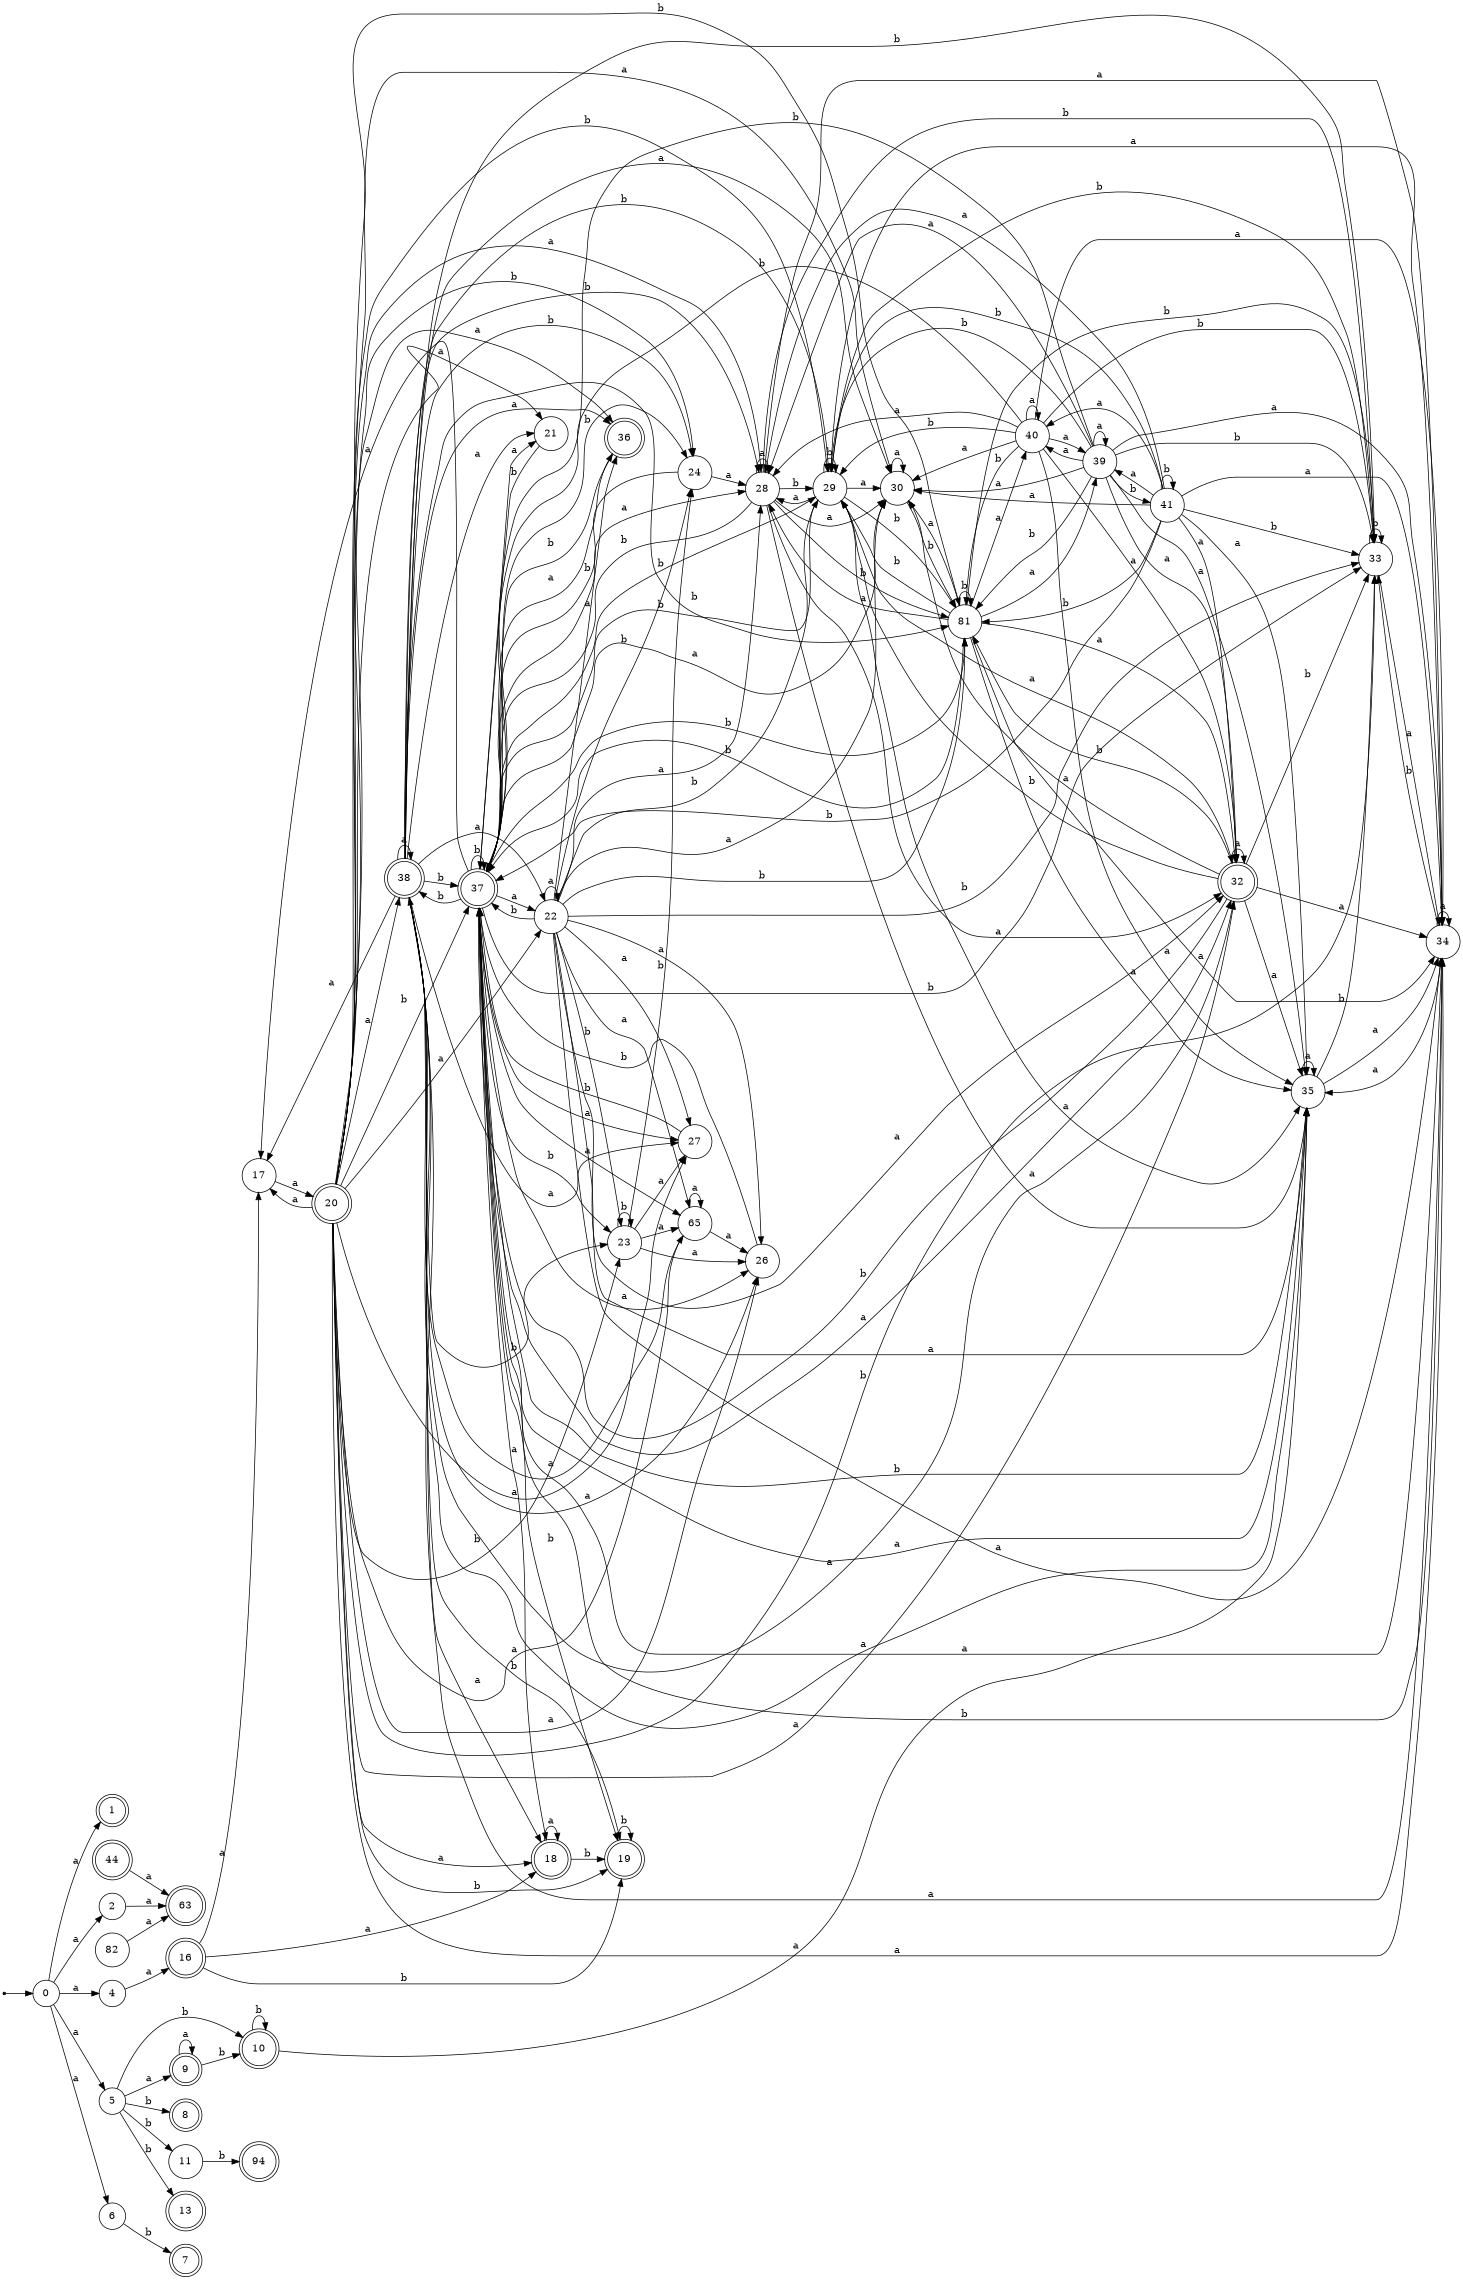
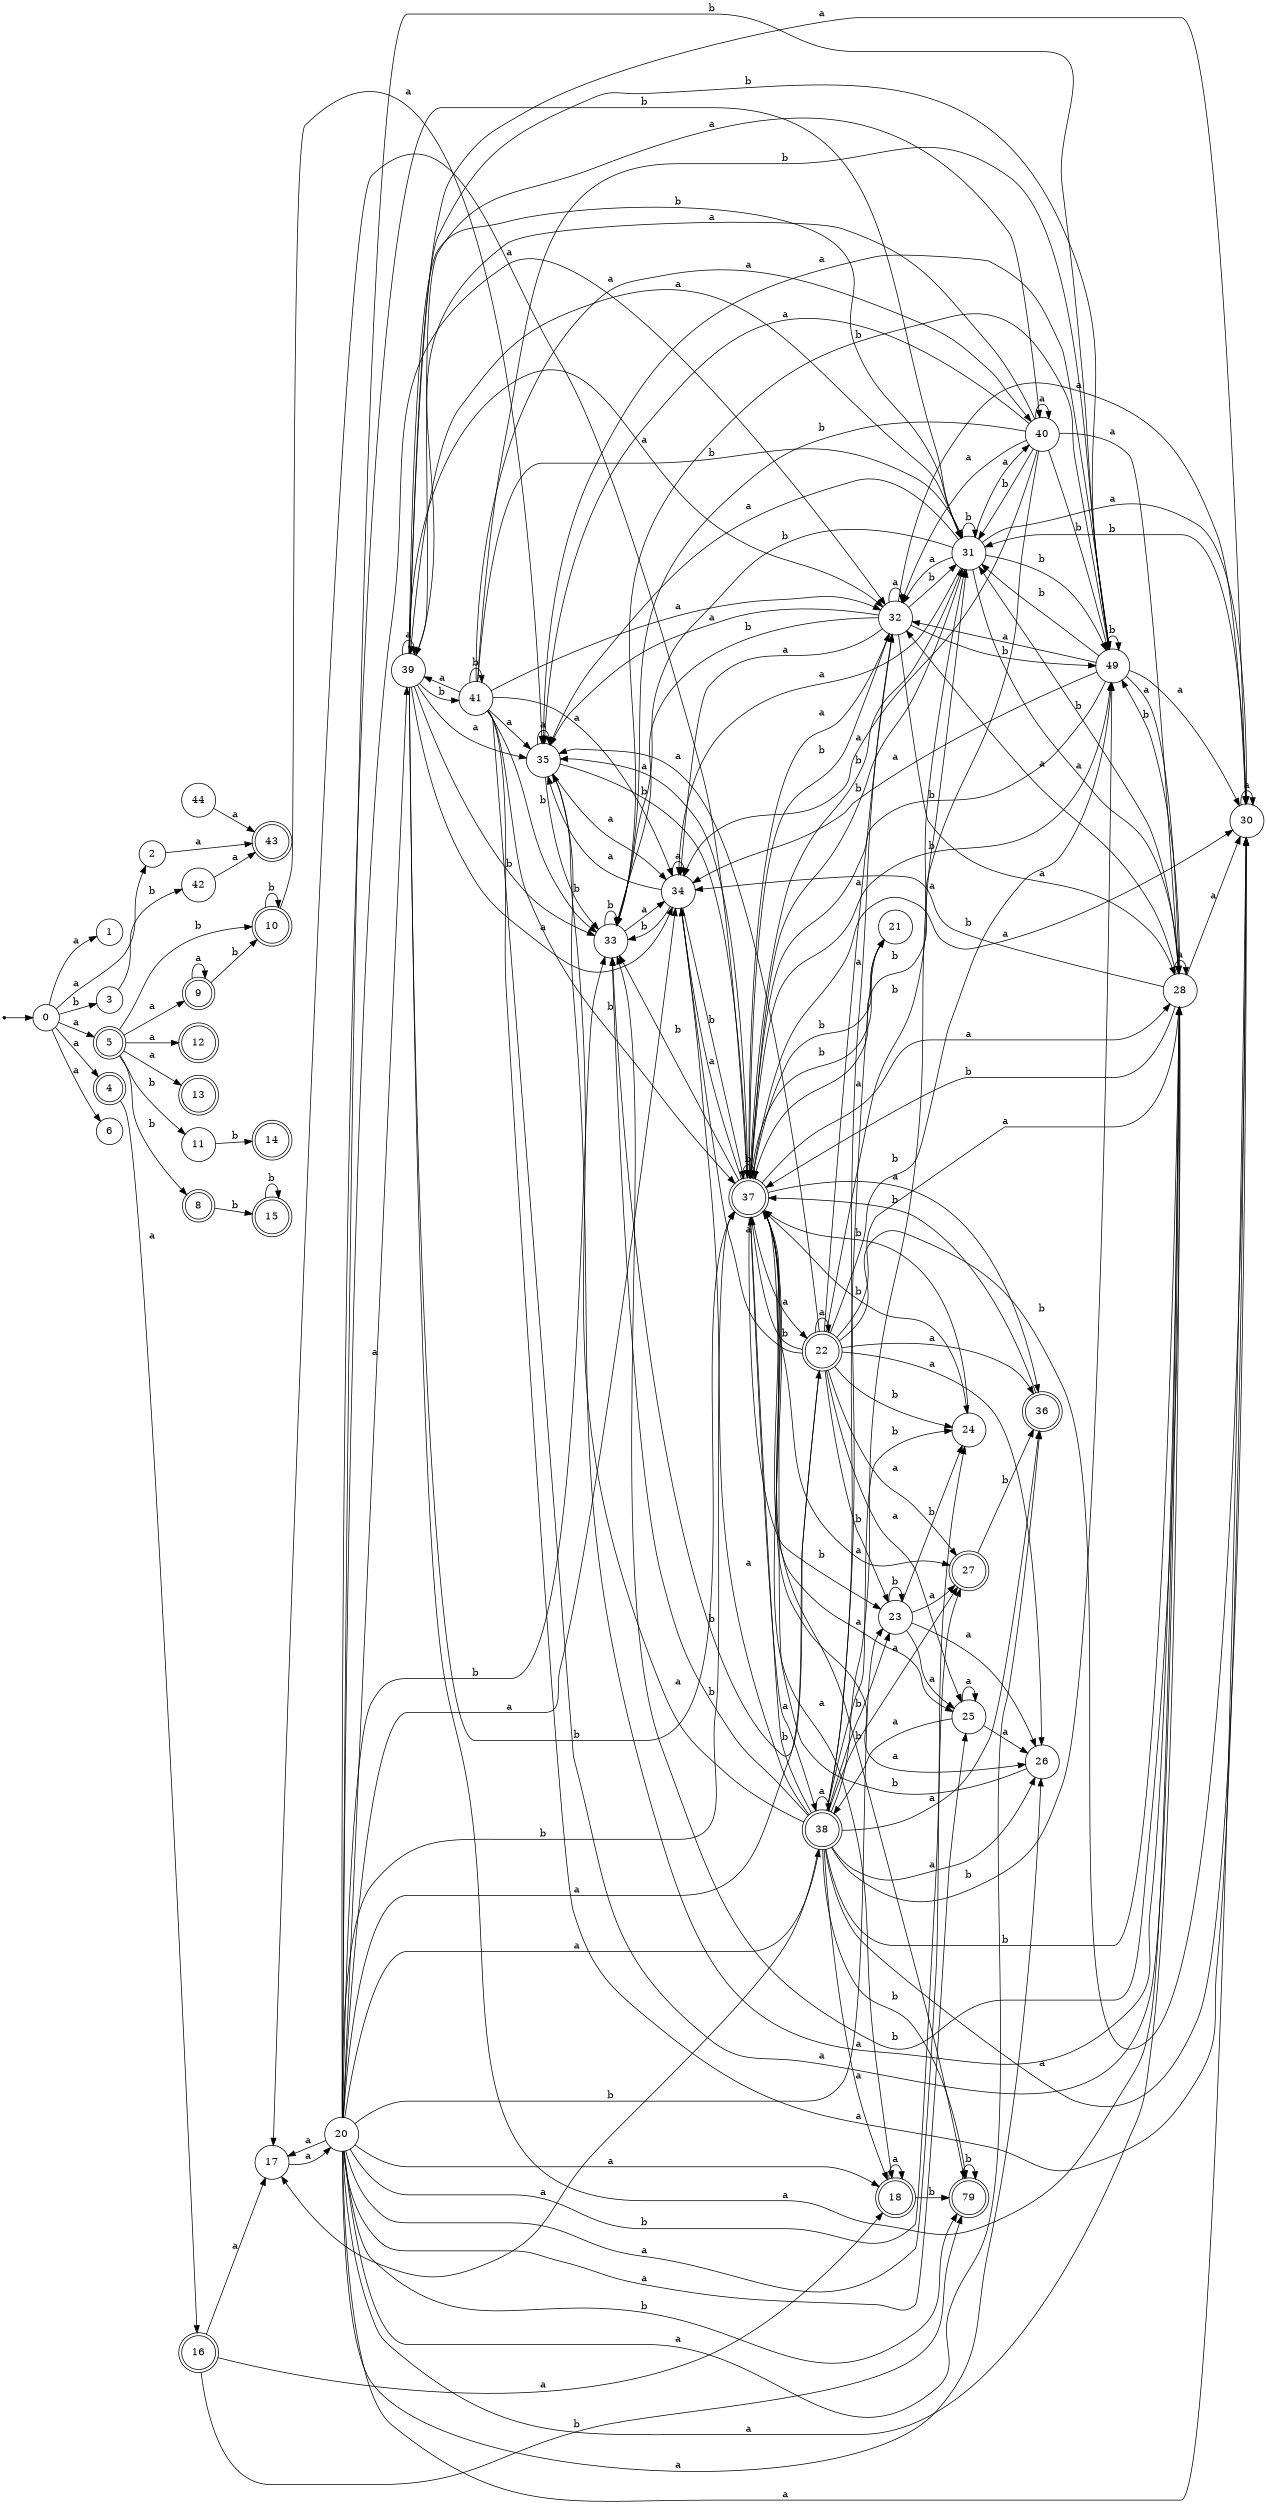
edge "37" -> "21": label "a" -> "b"
edge "40" -> "30": removed, label "a"
edge "24" -> "28": now "32" -> "28"
node "29": label "29" -> "49"
node "81": label "81" -> "31"
edge "20" -> "21": now "20" -> "39"
edge "38" -> "22": removed, label "a"
edge "22" -> "30": label "a" -> "b"
node "32": shape doublecircle -> circle
edge "37" -> "38": label "b" -> "a"
node "22": shape circle -> doublecircle
node "3": added
node "12": added
edge "27" -> "37": now "27" -> "36"
node "27": shape circle -> doublecircle
node "20": shape doublecircle -> circle
node "15": added
node "65": label "65" -> "25"
node "1": shape doublecircle -> circle
node "19": label "19" -> "79"
node "44": shape doublecircle -> circle
node "63": label "63" -> "43"
node "82": label "82" -> "42"
node "4": shape circle -> doublecircle
node "5": shape circle -> doublecircle
edge "5" -> "13": label "b" -> "a"
node "94": label "94" -> "14"
node "7": removed
